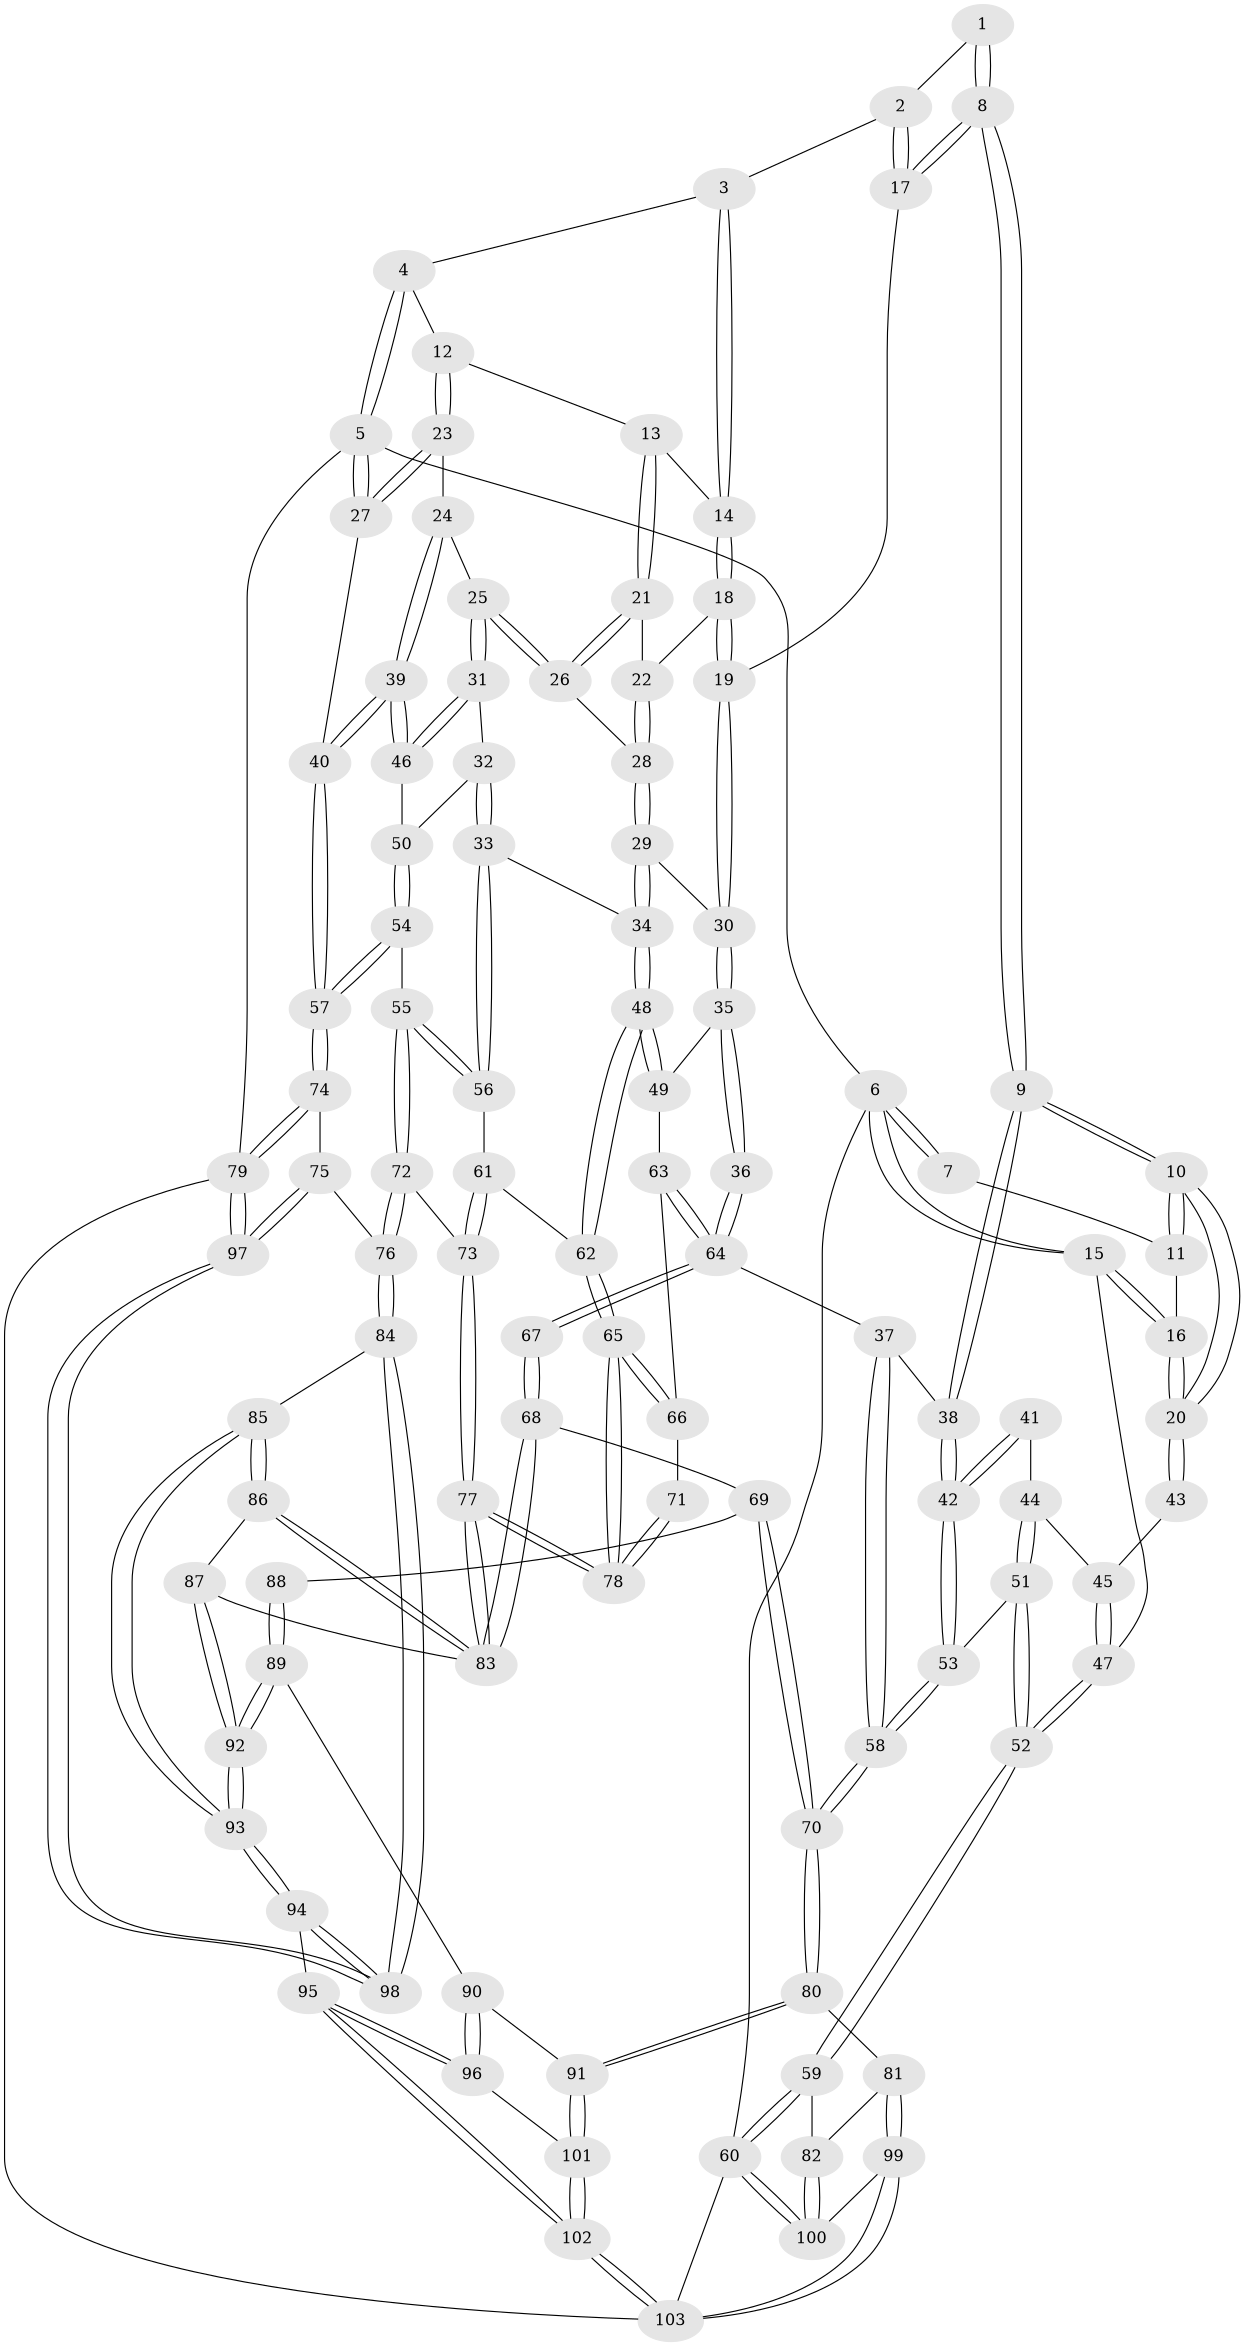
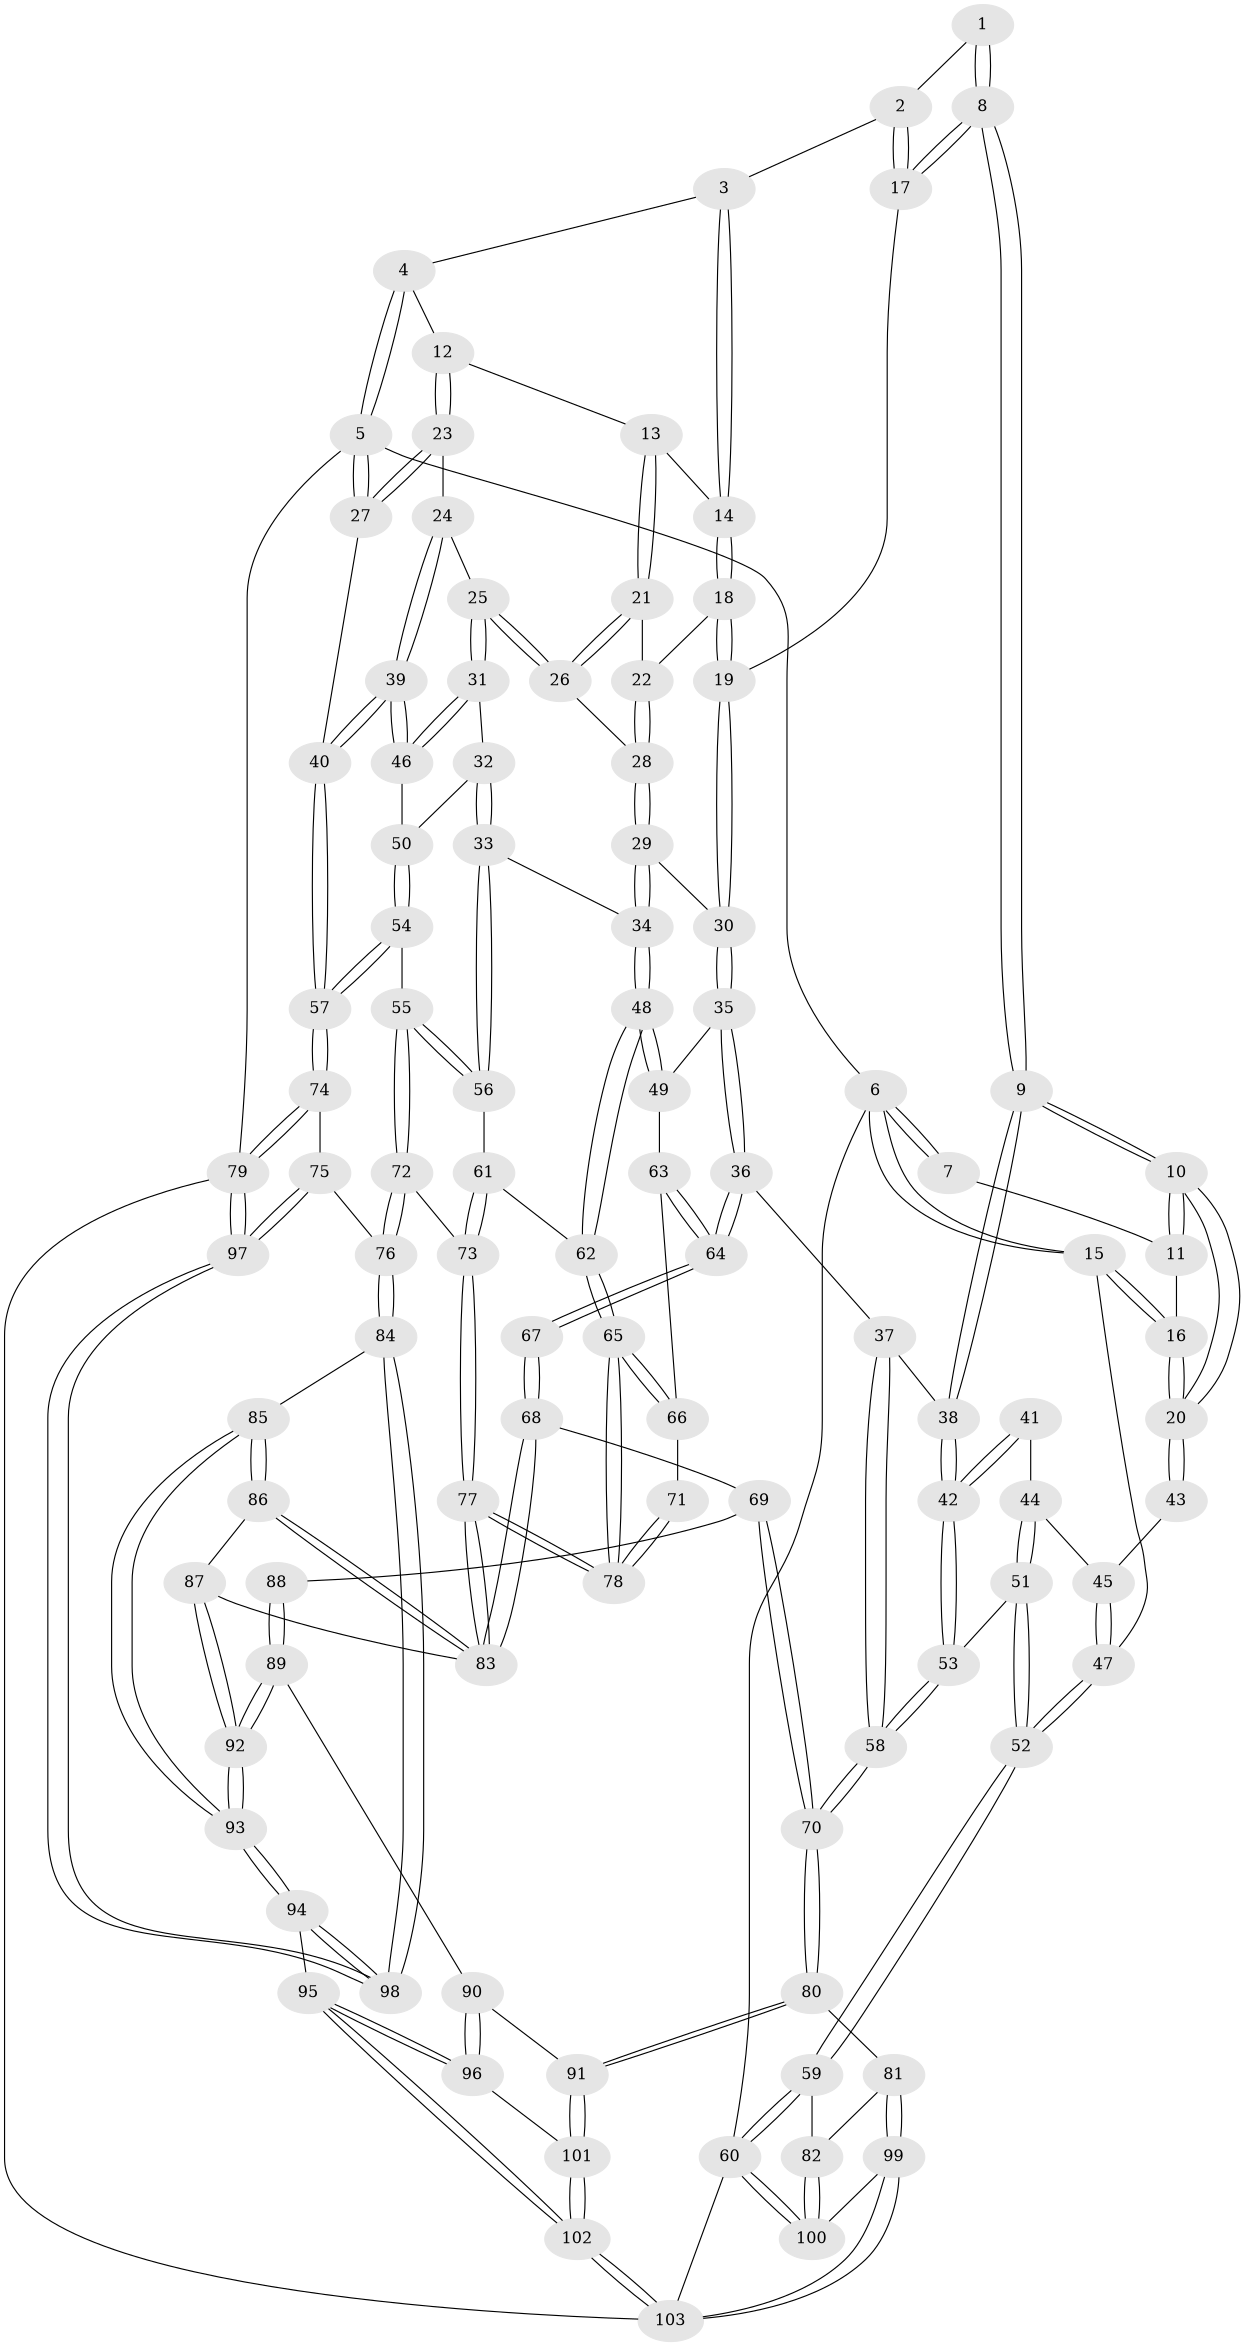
edge "64" -- "37": now "36" -- "37"
